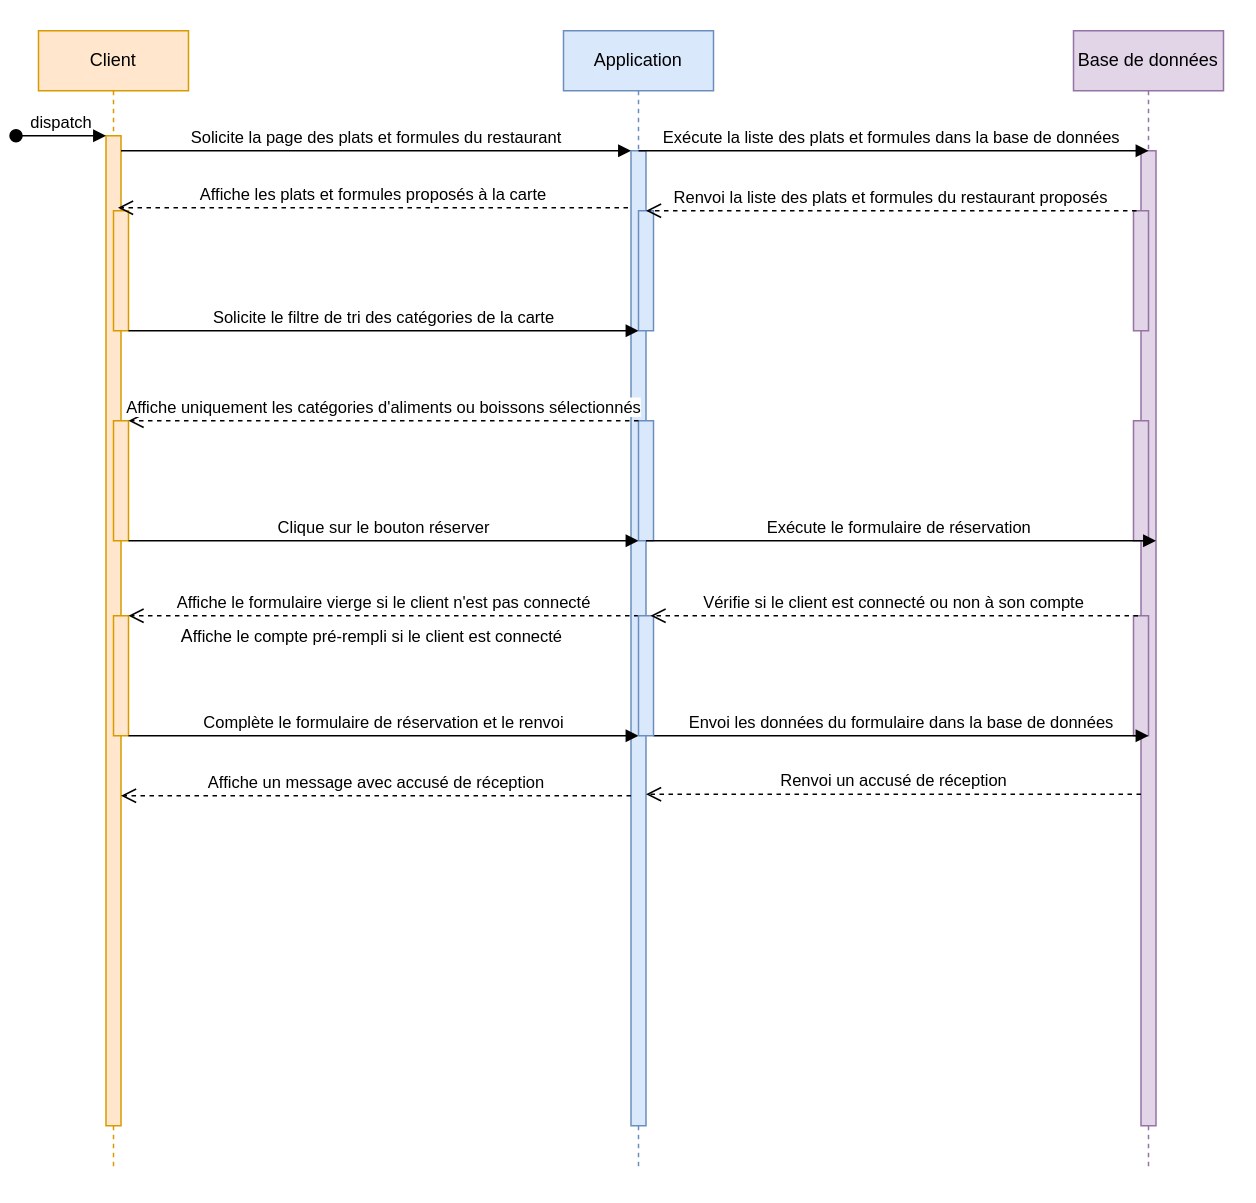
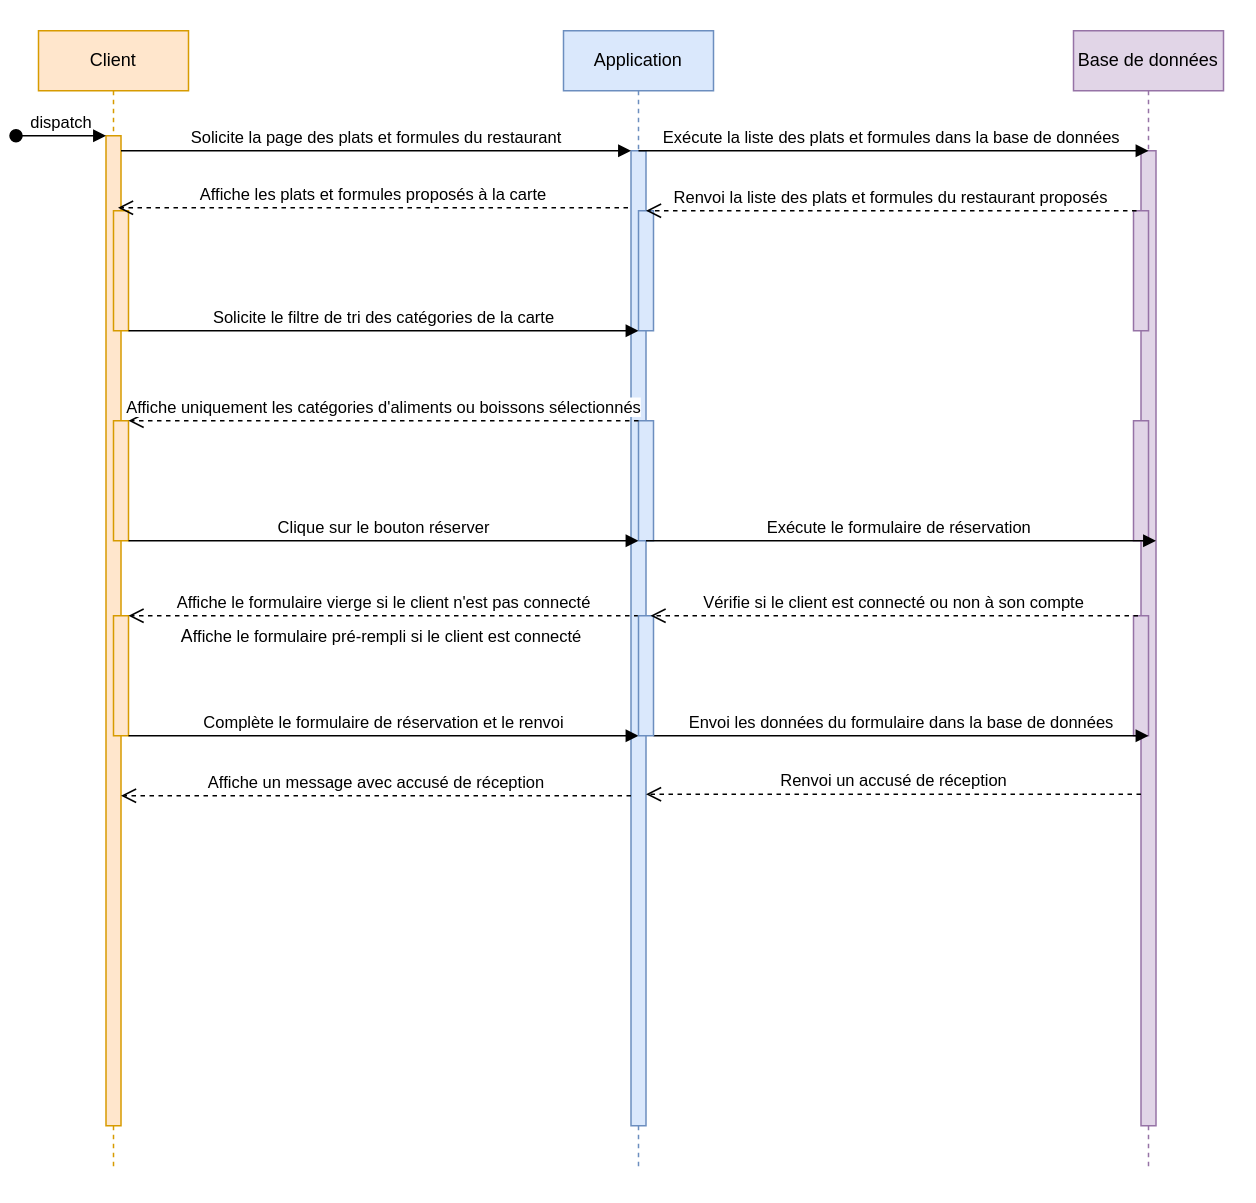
node "Affiche le compte pré-rempli si le client est connecté": label "Affiche le compte pré-rempli si le client est connecté" -> "Affiche le formulaire pré-rempli si le client est connecté"
